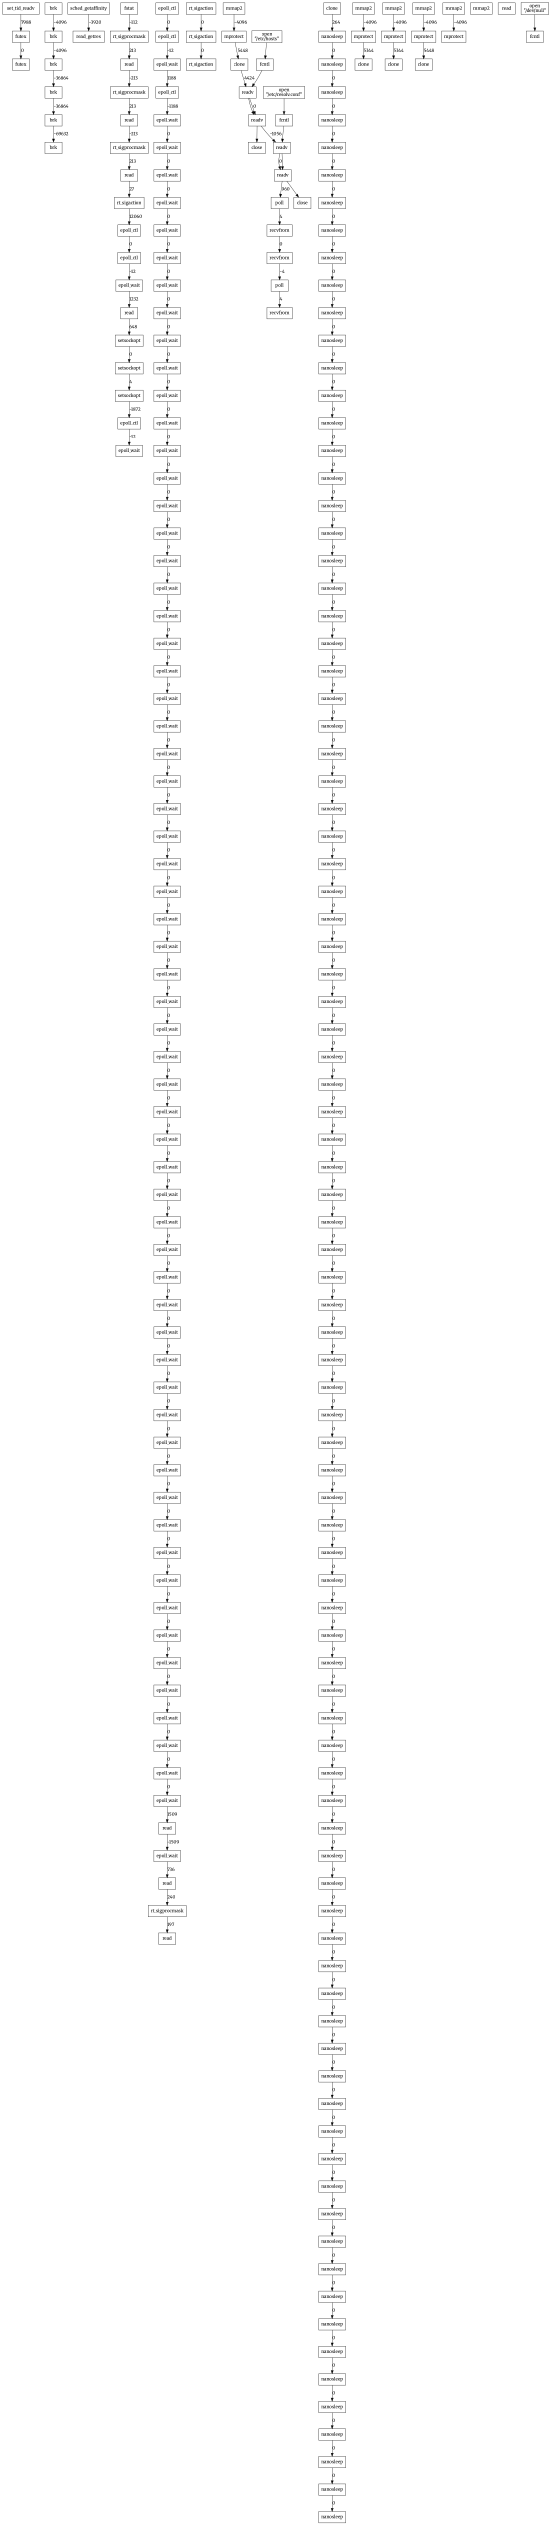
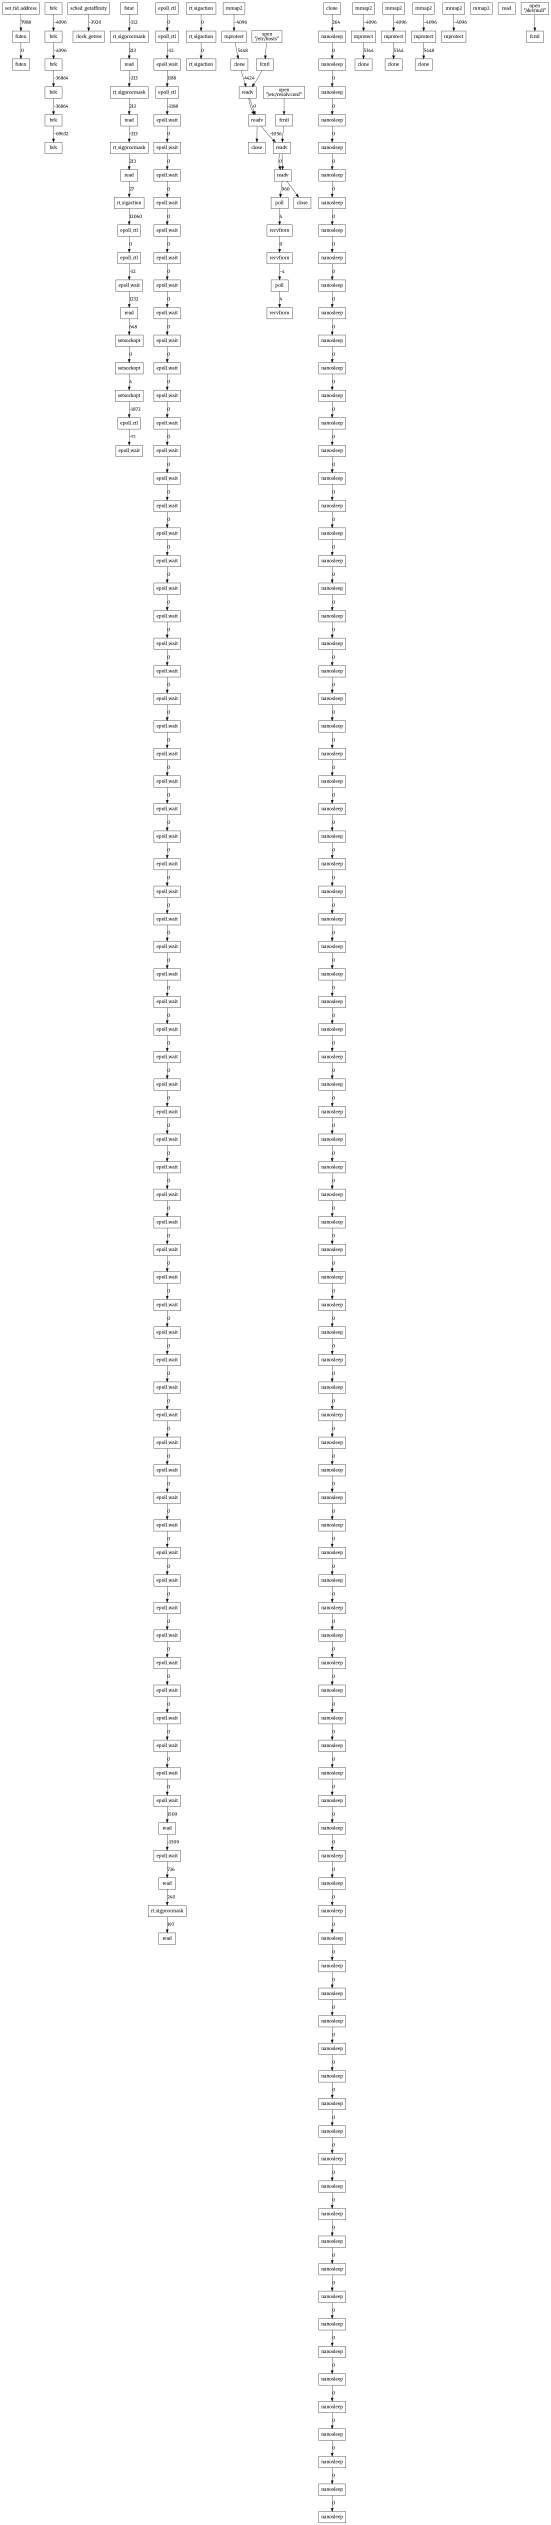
node "set_tid_readv": label "set_tid_readv" -> "set_tid_address"
node "read_getres": label "read_getres" -> "clock_getres"
